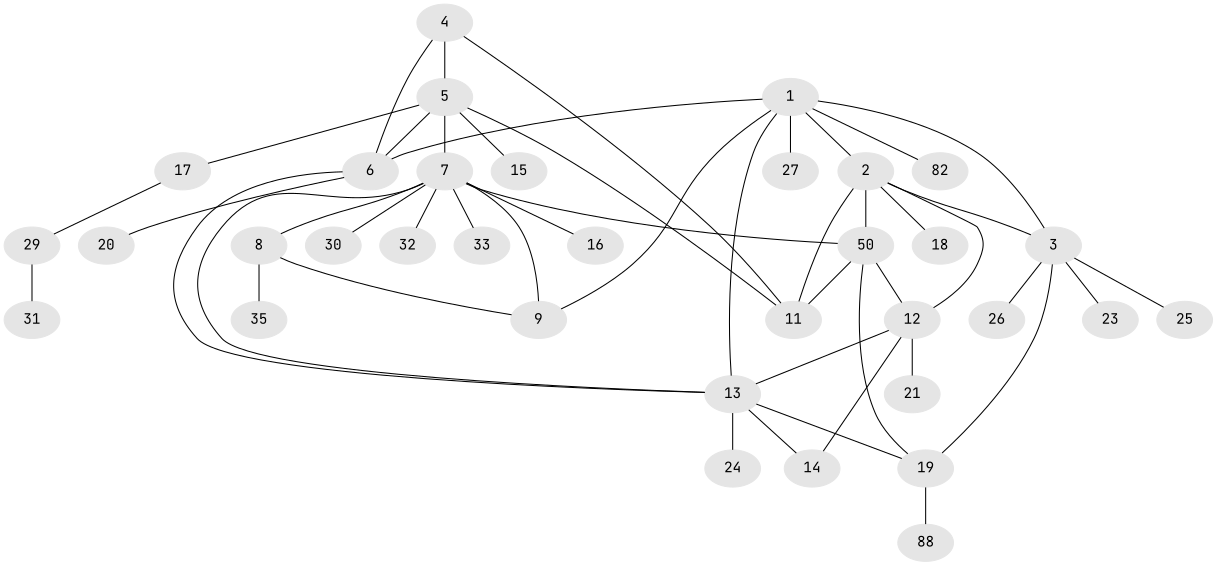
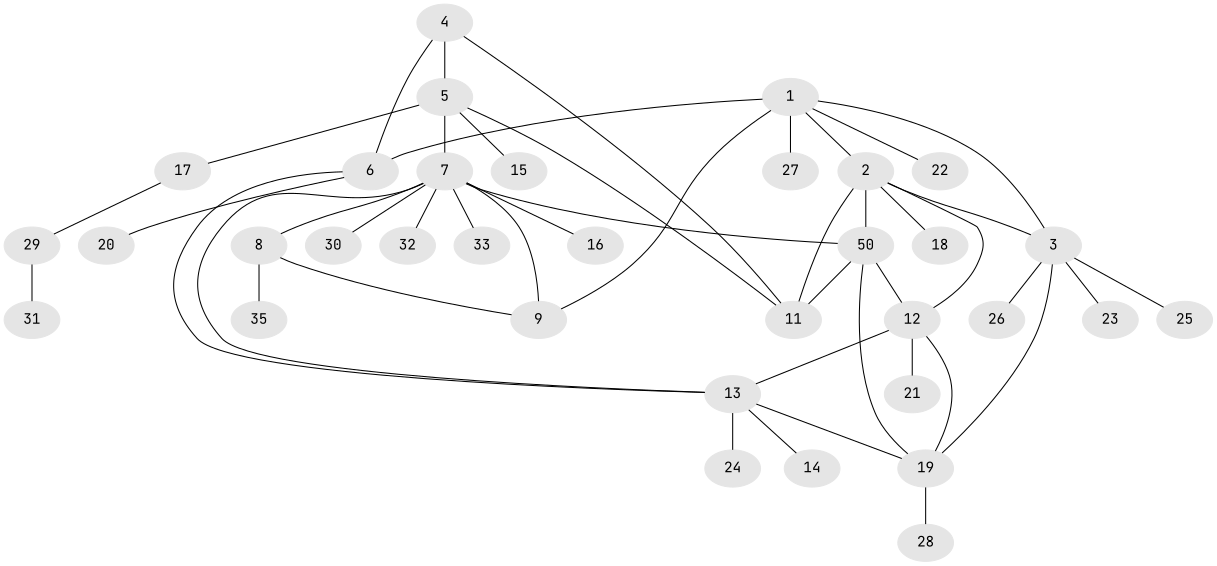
edge "5" -- "6": removed
node "82": label "82" -> "22"
edge "1" -- "13": removed
edge "12" -- "14": now "12" -- "19"
node "88": label "88" -> "28"
